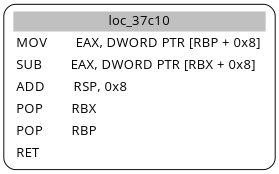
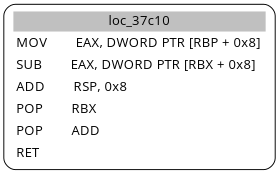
node "loc_37c10": text "POP        RBP" -> "POP        ADD"
